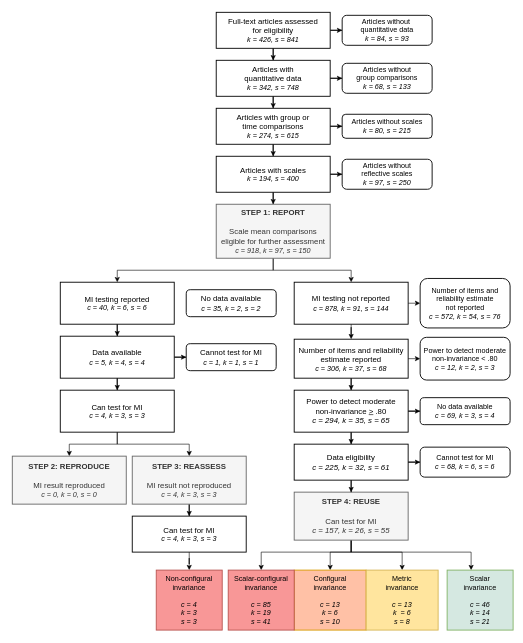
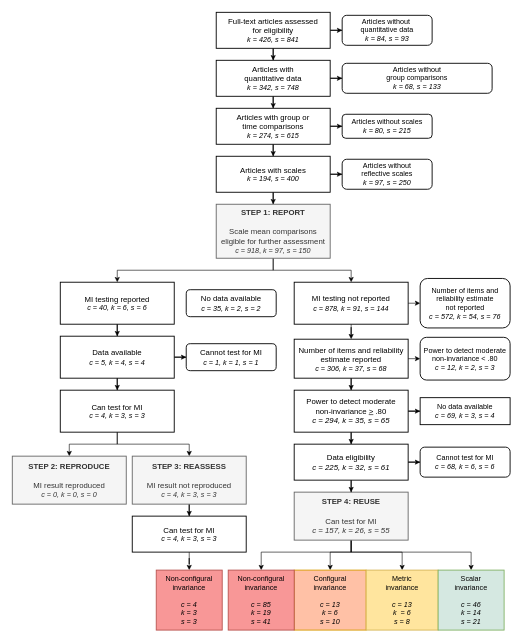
node "Articles without group comparisons k = 68, s = 133": size 90x30 -> 150x30
node "No data available c = 69, k = 3, s = 4": shape rounded rectangle -> rectangle
node "Scalar-configural invariance c = 85 k = 19 s = 41": label "Scalar-configural invariance c = 85 k = 19 s = 41" -> "Non-configural invariance c = 85 k = 19 s = 41"
node "Scalar invariance c = 46 k = 14 s = 21": moved (480, 600) -> (471, 600)
